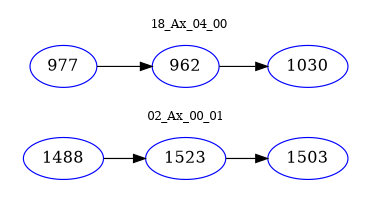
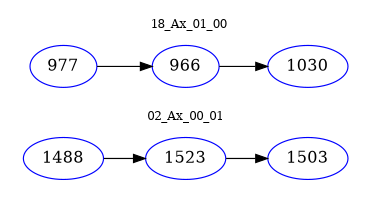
cluster "18_Ax_04_00": label "18_Ax_04_00" -> "18_Ax_01_00"
node "962": label "962" -> "966"
